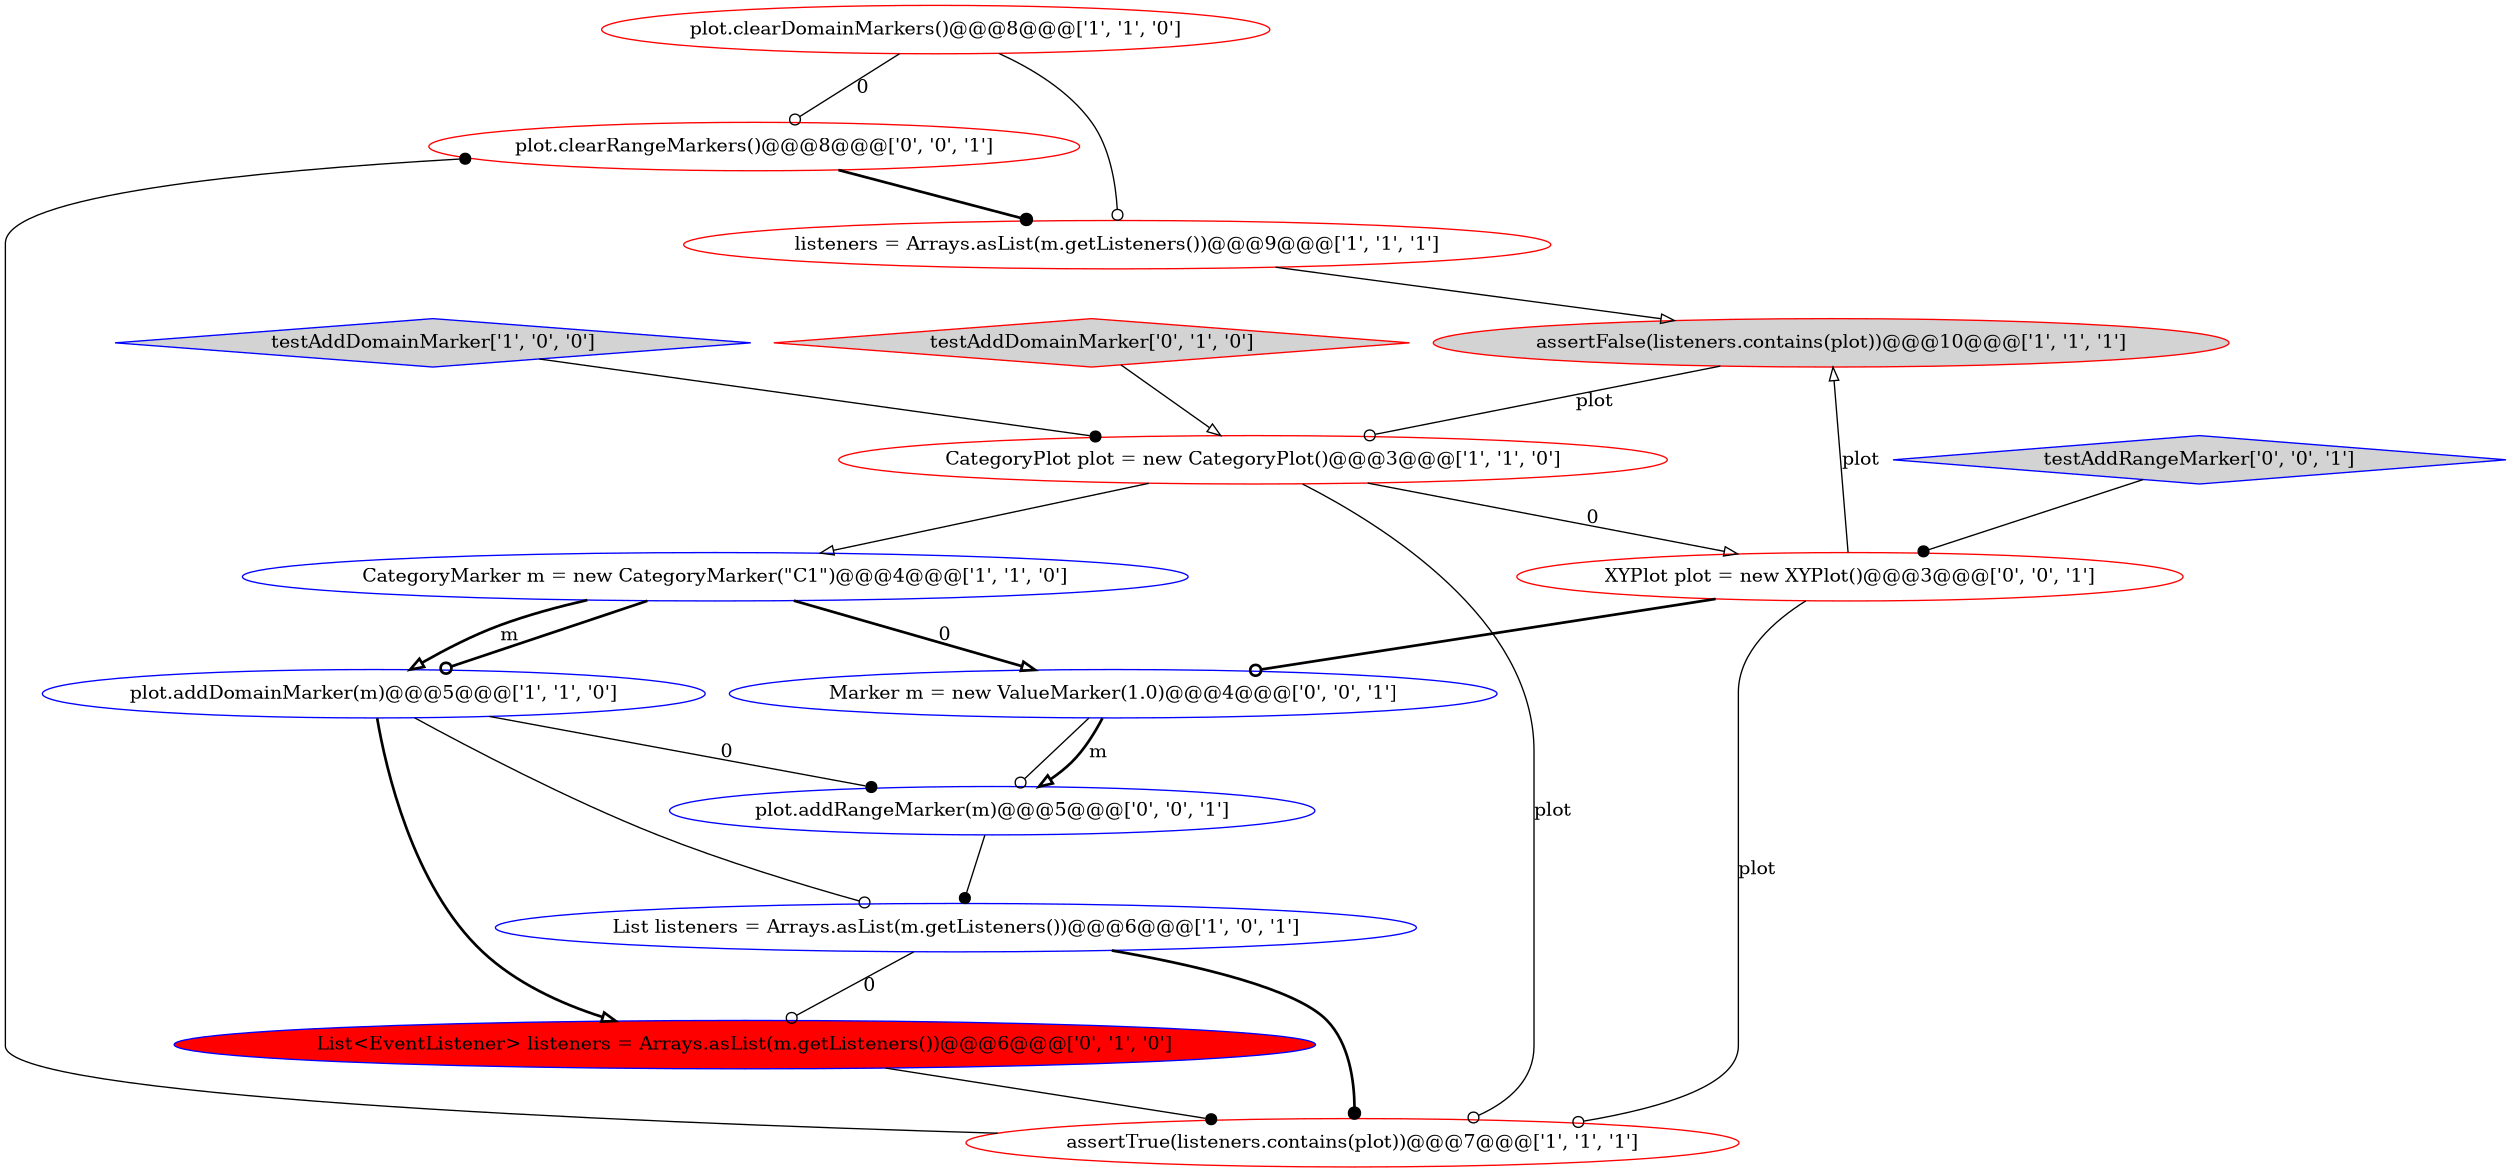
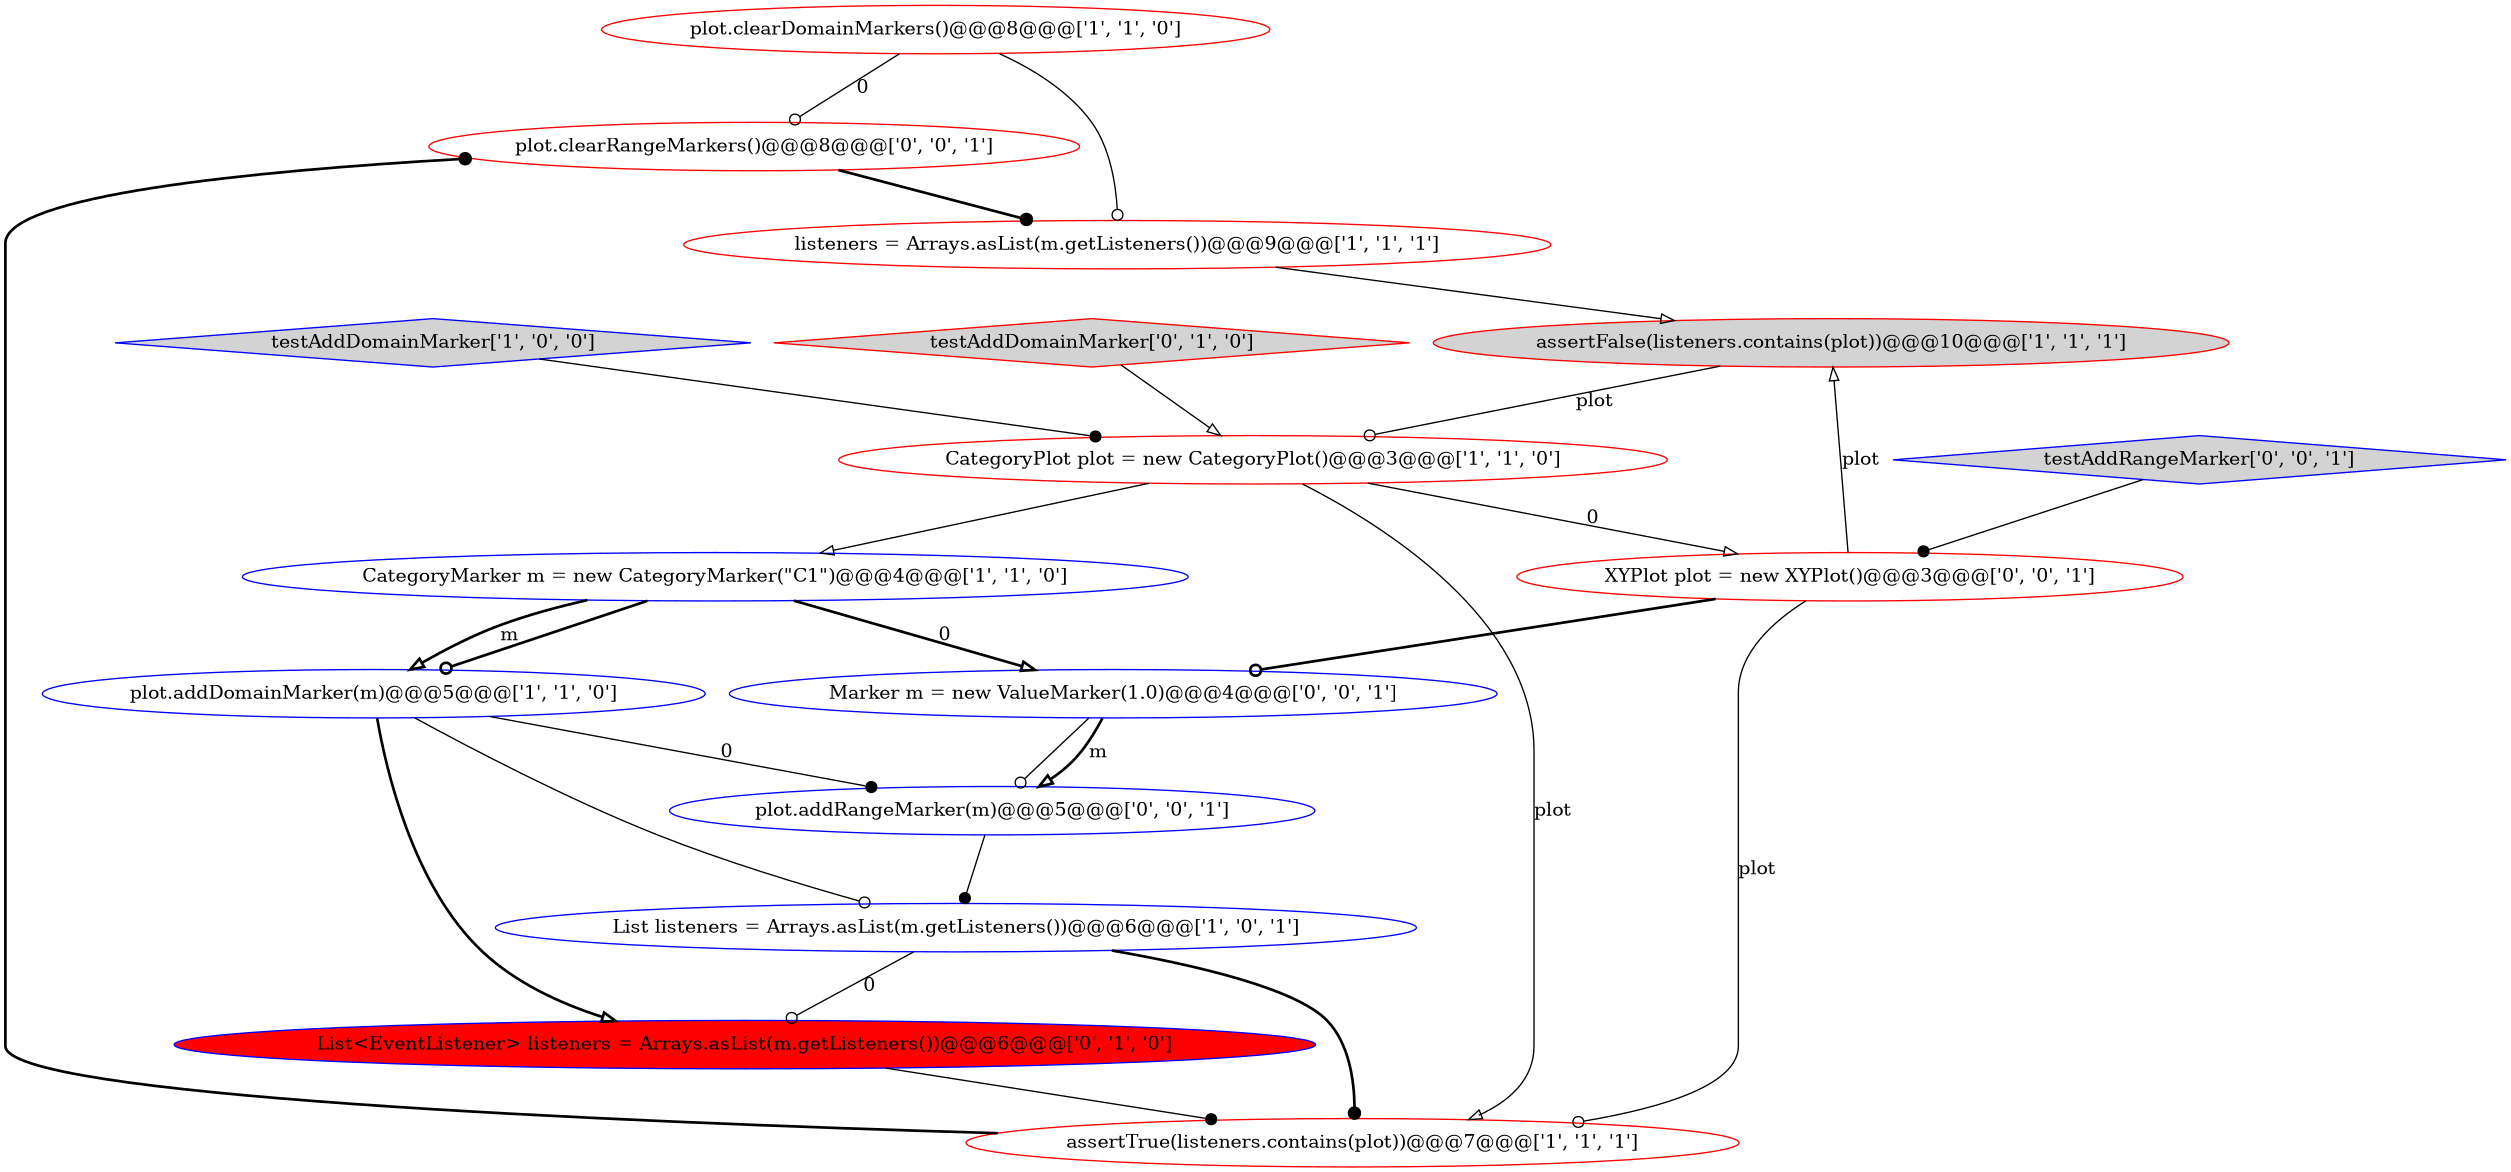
edge "CategoryPlot plot = new CategoryPlot()@@@3@@@['1', '1', '0']" -> "assertTrue(listeners.contains(plot))@@@7@@@['1', '1', '1']": arrowhead odot -> onormal
edge "assertTrue(listeners.contains(plot))@@@7@@@['1', '1', '1']" -> "plot.clearRangeMarkers()@@@8@@@['0', '0', '1']": style solid -> bold
